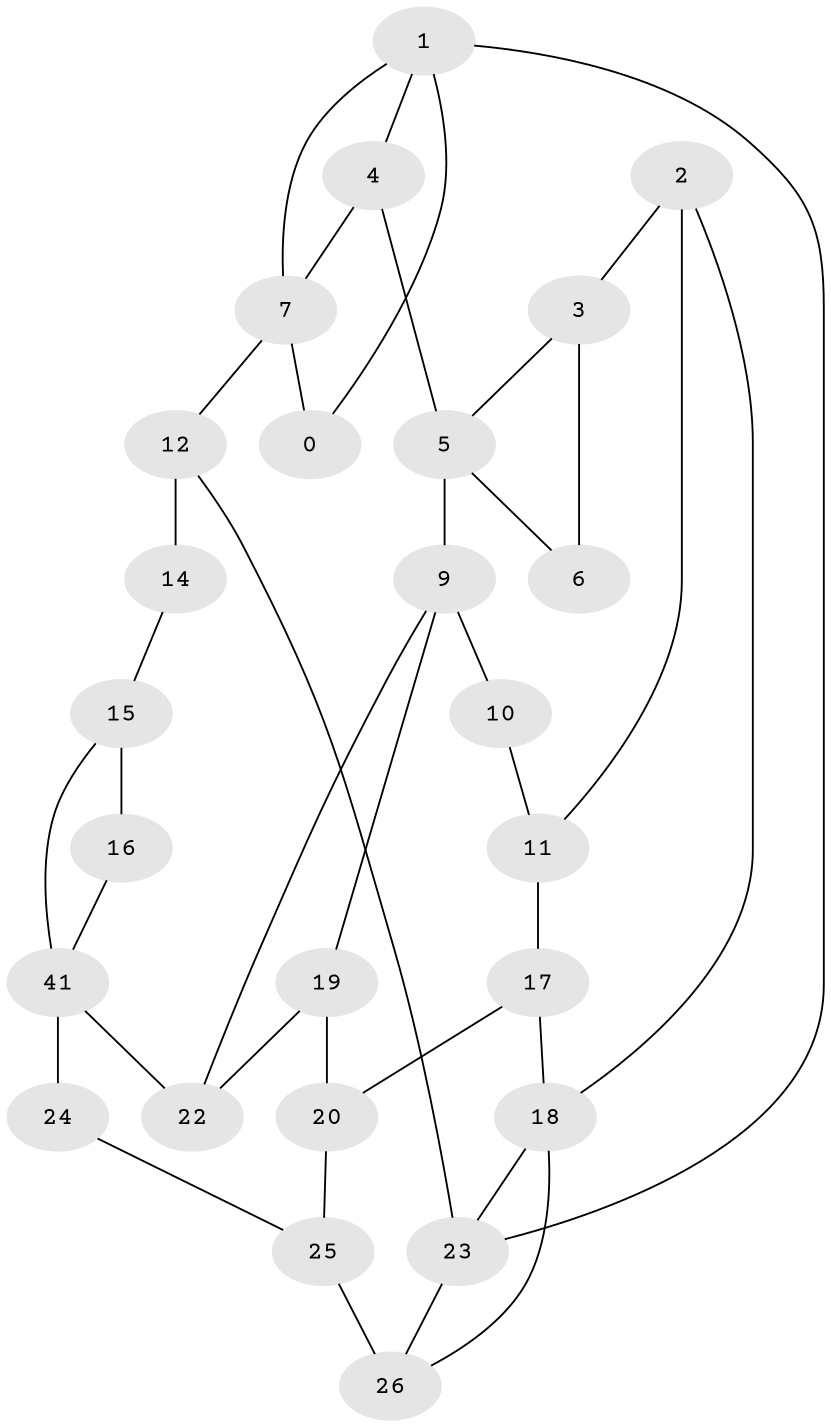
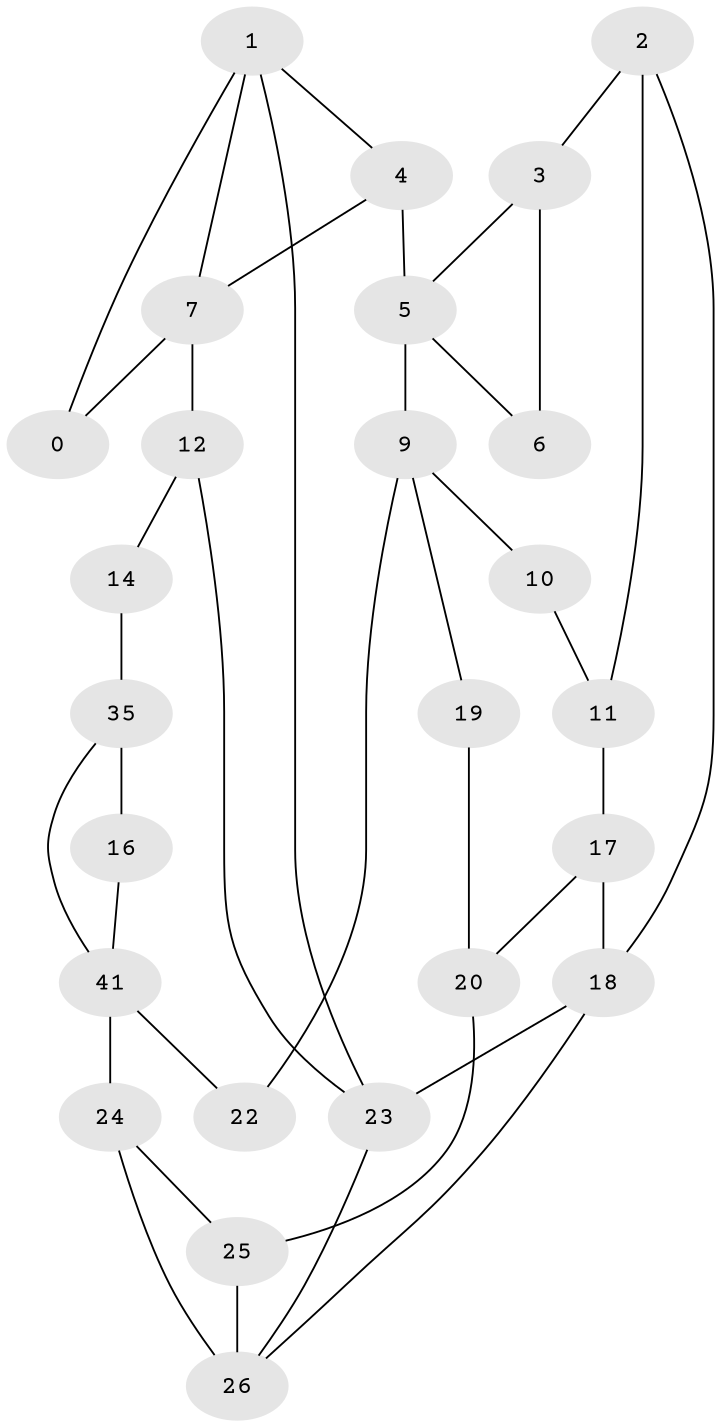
node "15": label "15" -> "35"
edge "19" -- "22": removed
edge "24" -- "26": added
